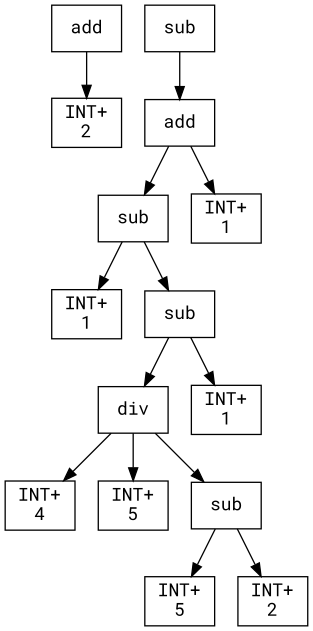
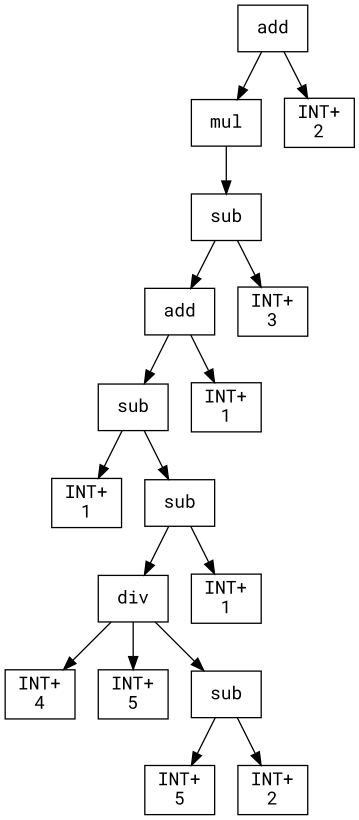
node "mul": added
node "INT+ 3": added
